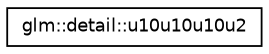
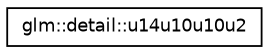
node "glm::detail::u10u10u10u2": label "glm::detail::u10u10u10u2" -> "glm::detail::u14u10u10u2"
